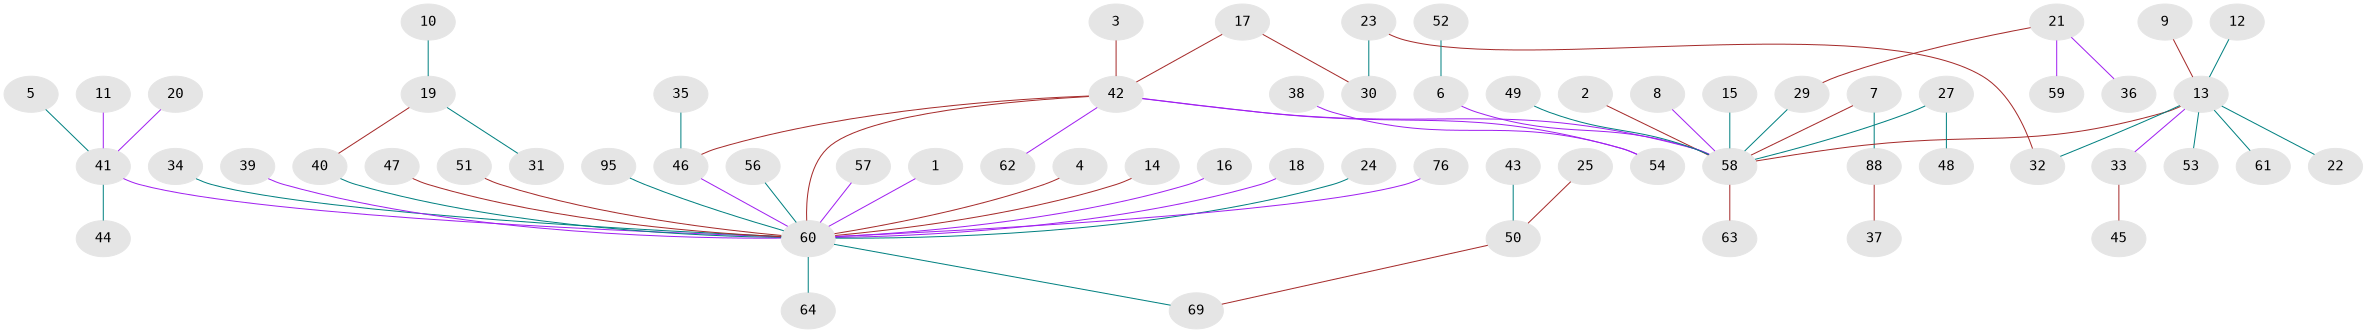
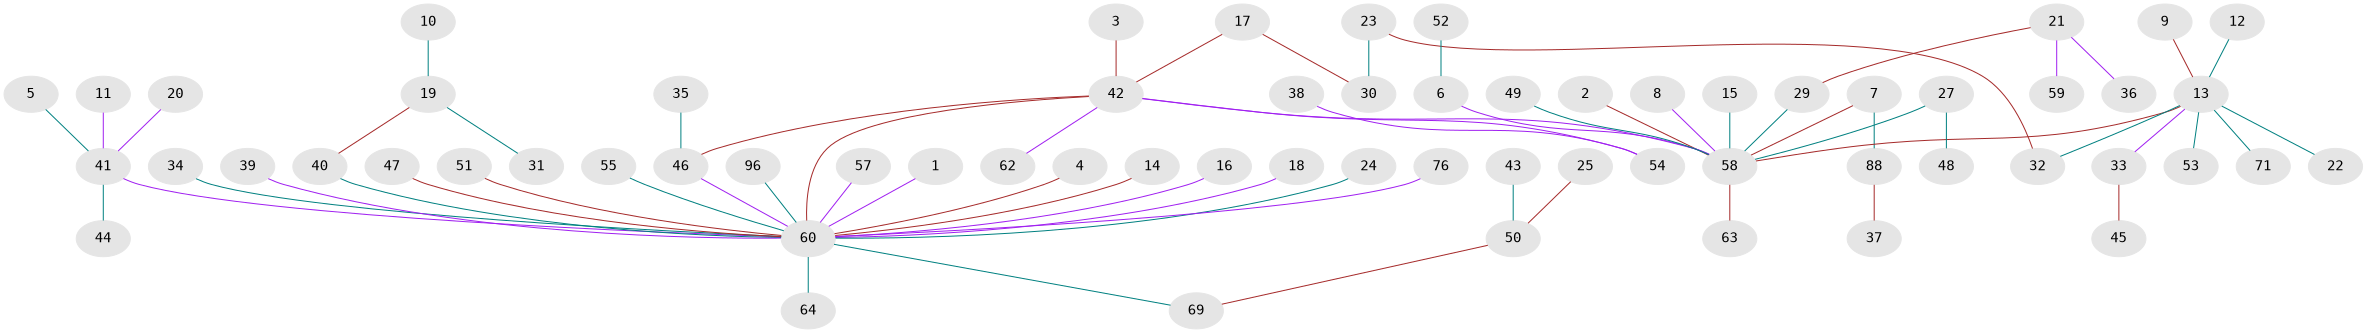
node "95": label "95" -> "55"
node "56": label "56" -> "96"
node "61": label "61" -> "71"
